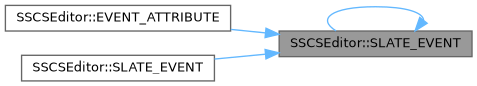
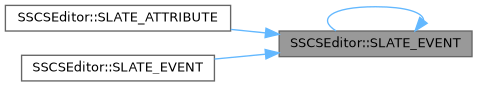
node "SSCSEditor::EVENT_ATTRIBUTE": label "SSCSEditor::EVENT_ATTRIBUTE" -> "SSCSEditor::SLATE_ATTRIBUTE"
